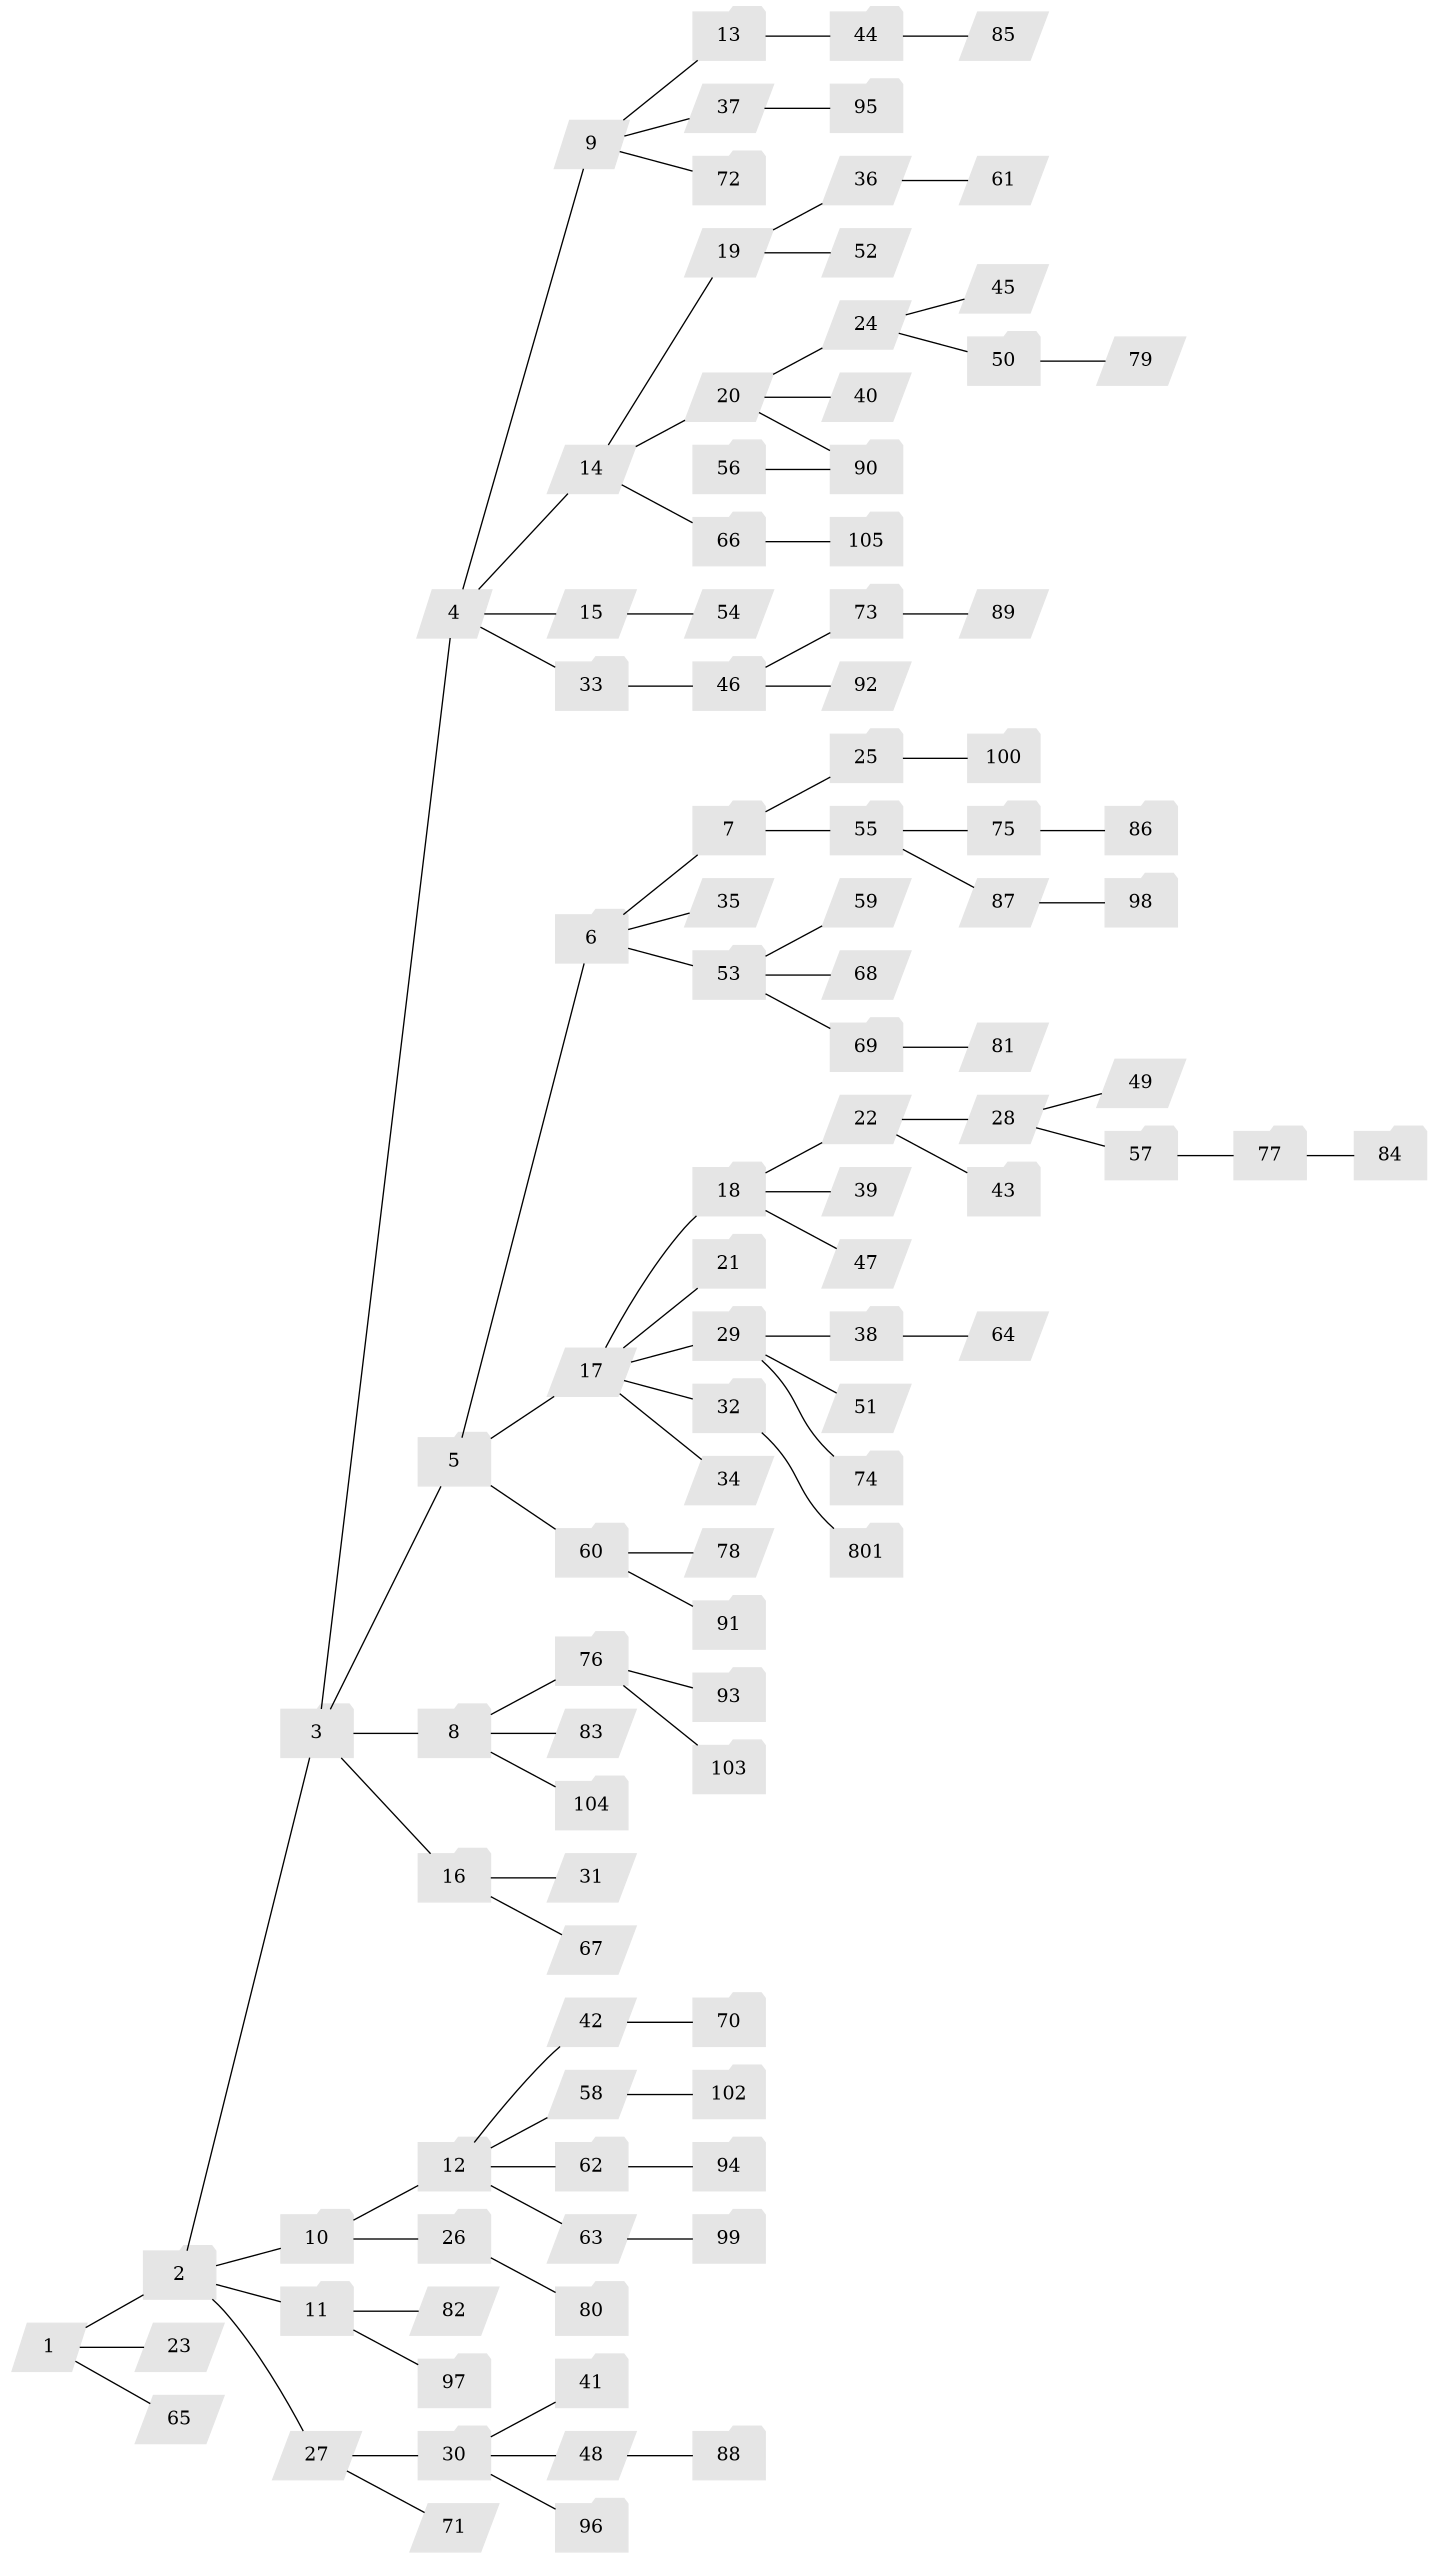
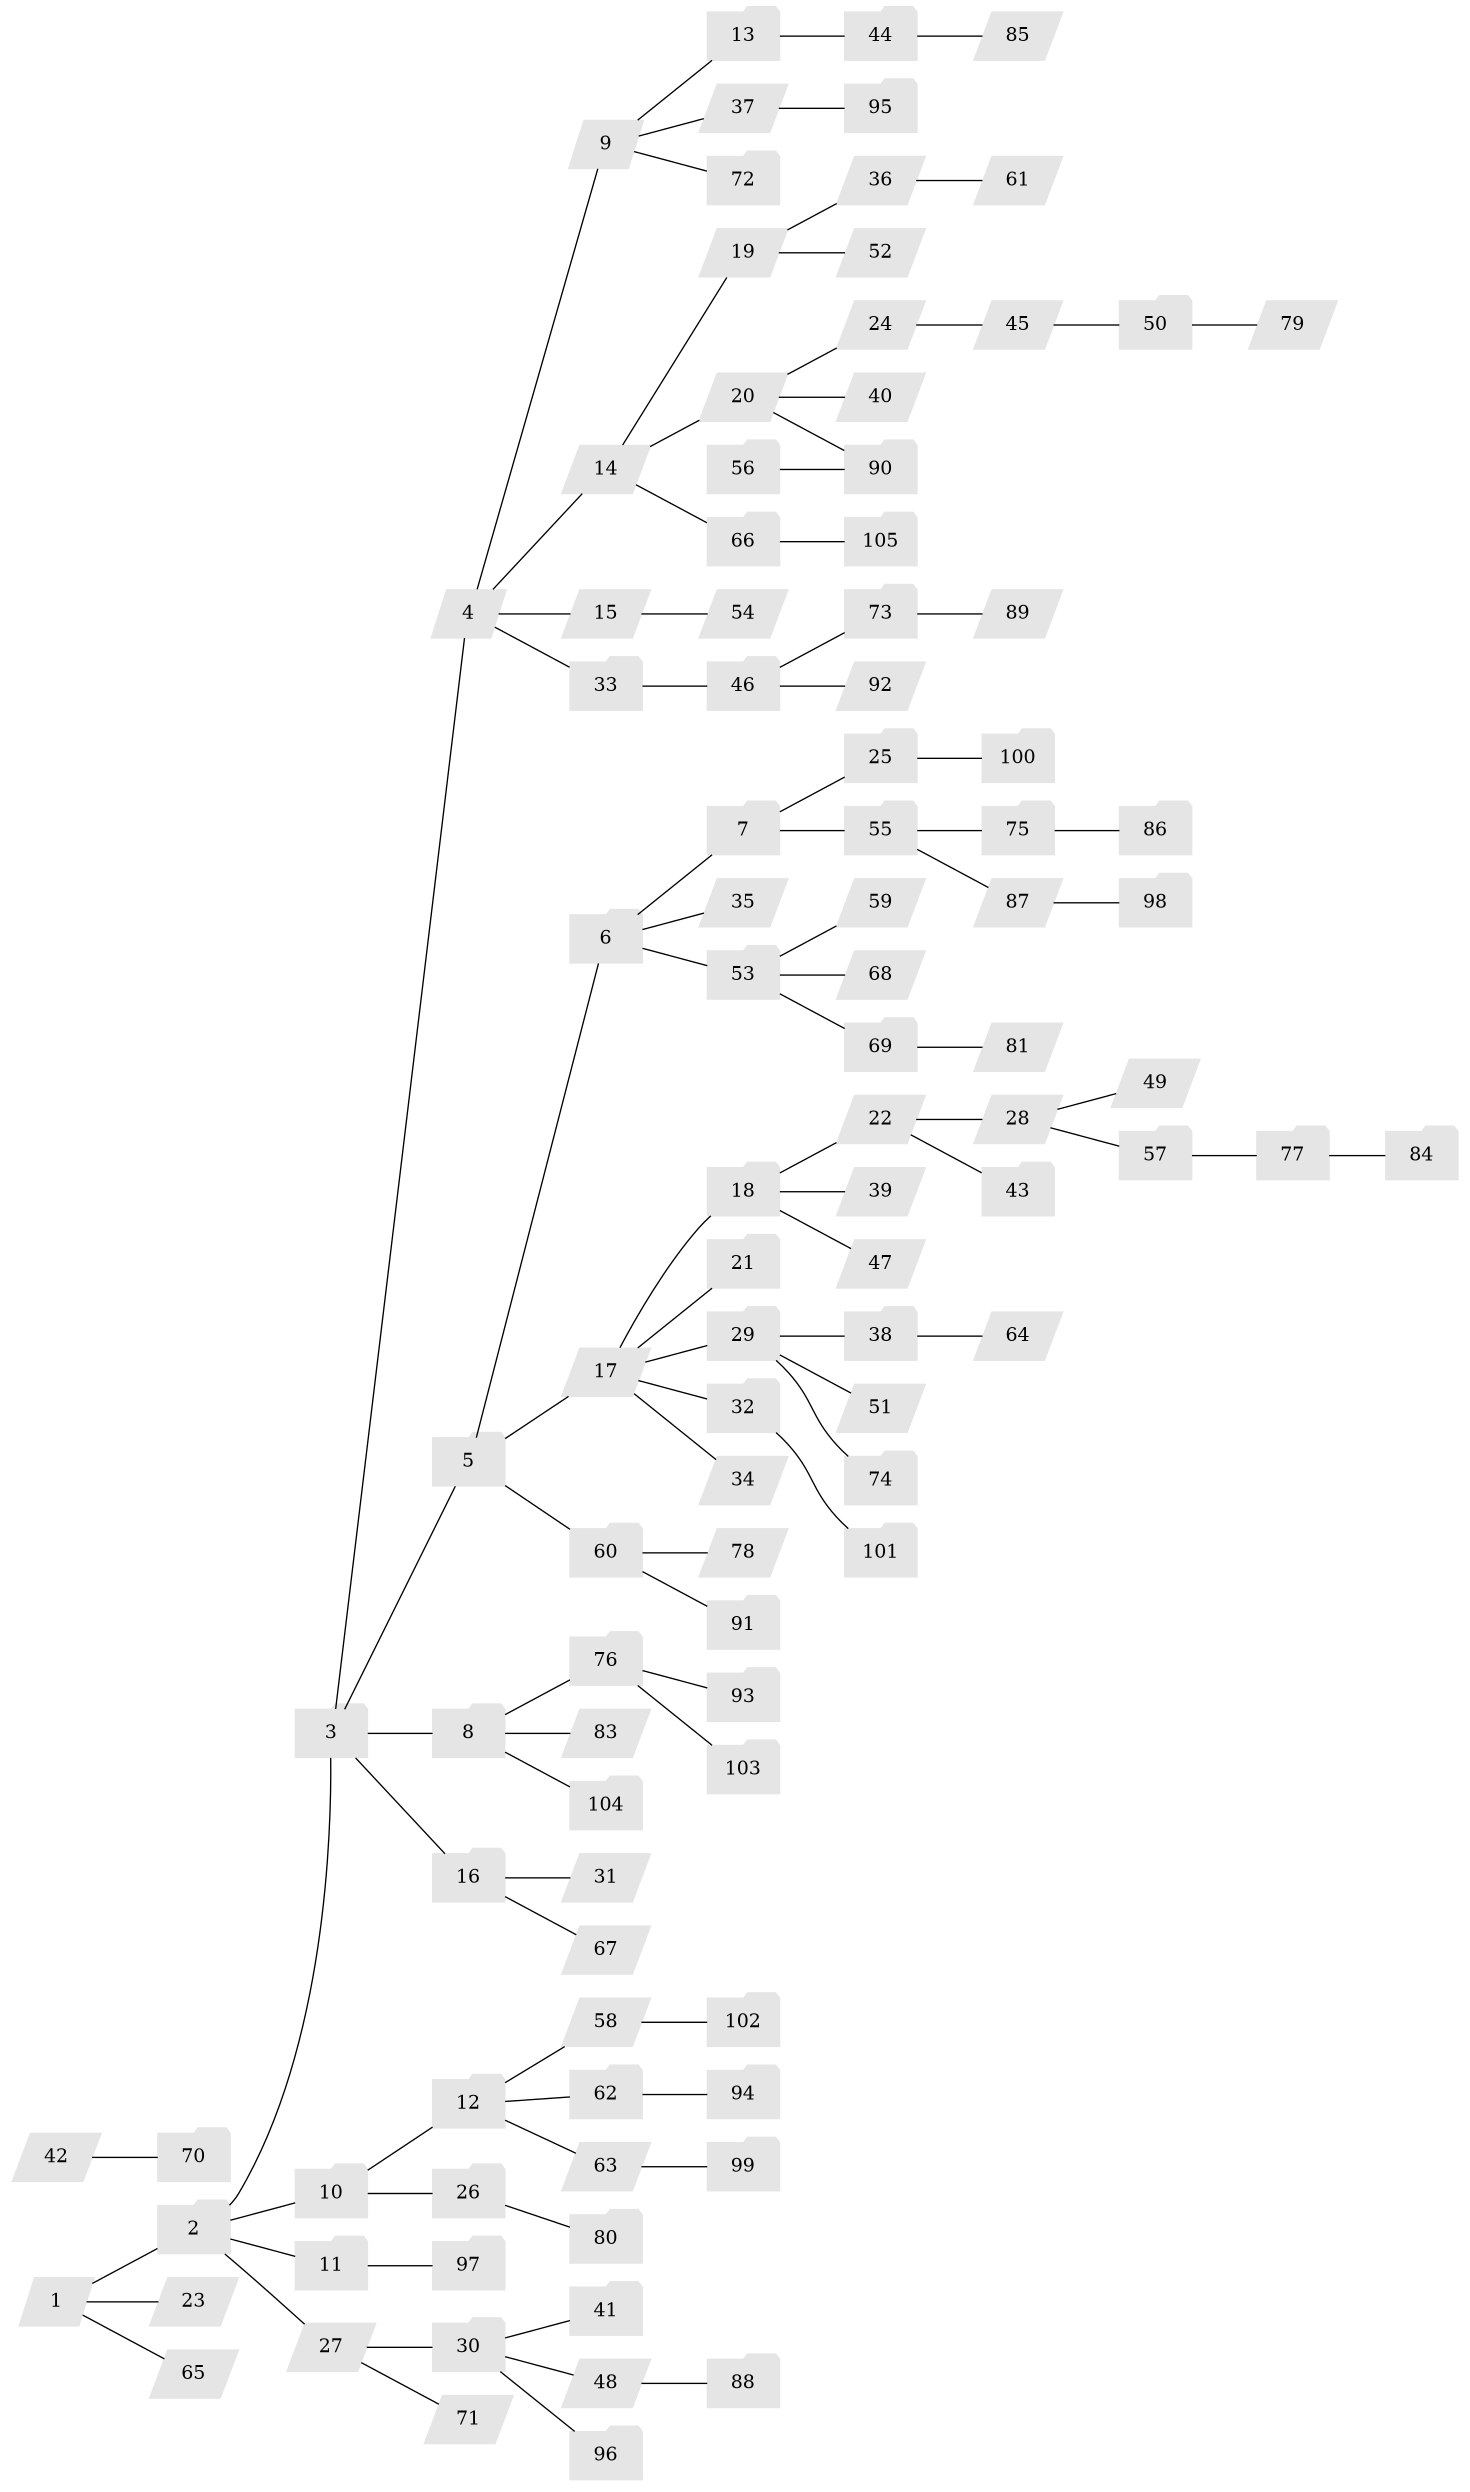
edge "24" -- "50": now "45" -- "50"
node "801": label "801" -> "101"
edge "42" -- "12": removed
node "82": removed
